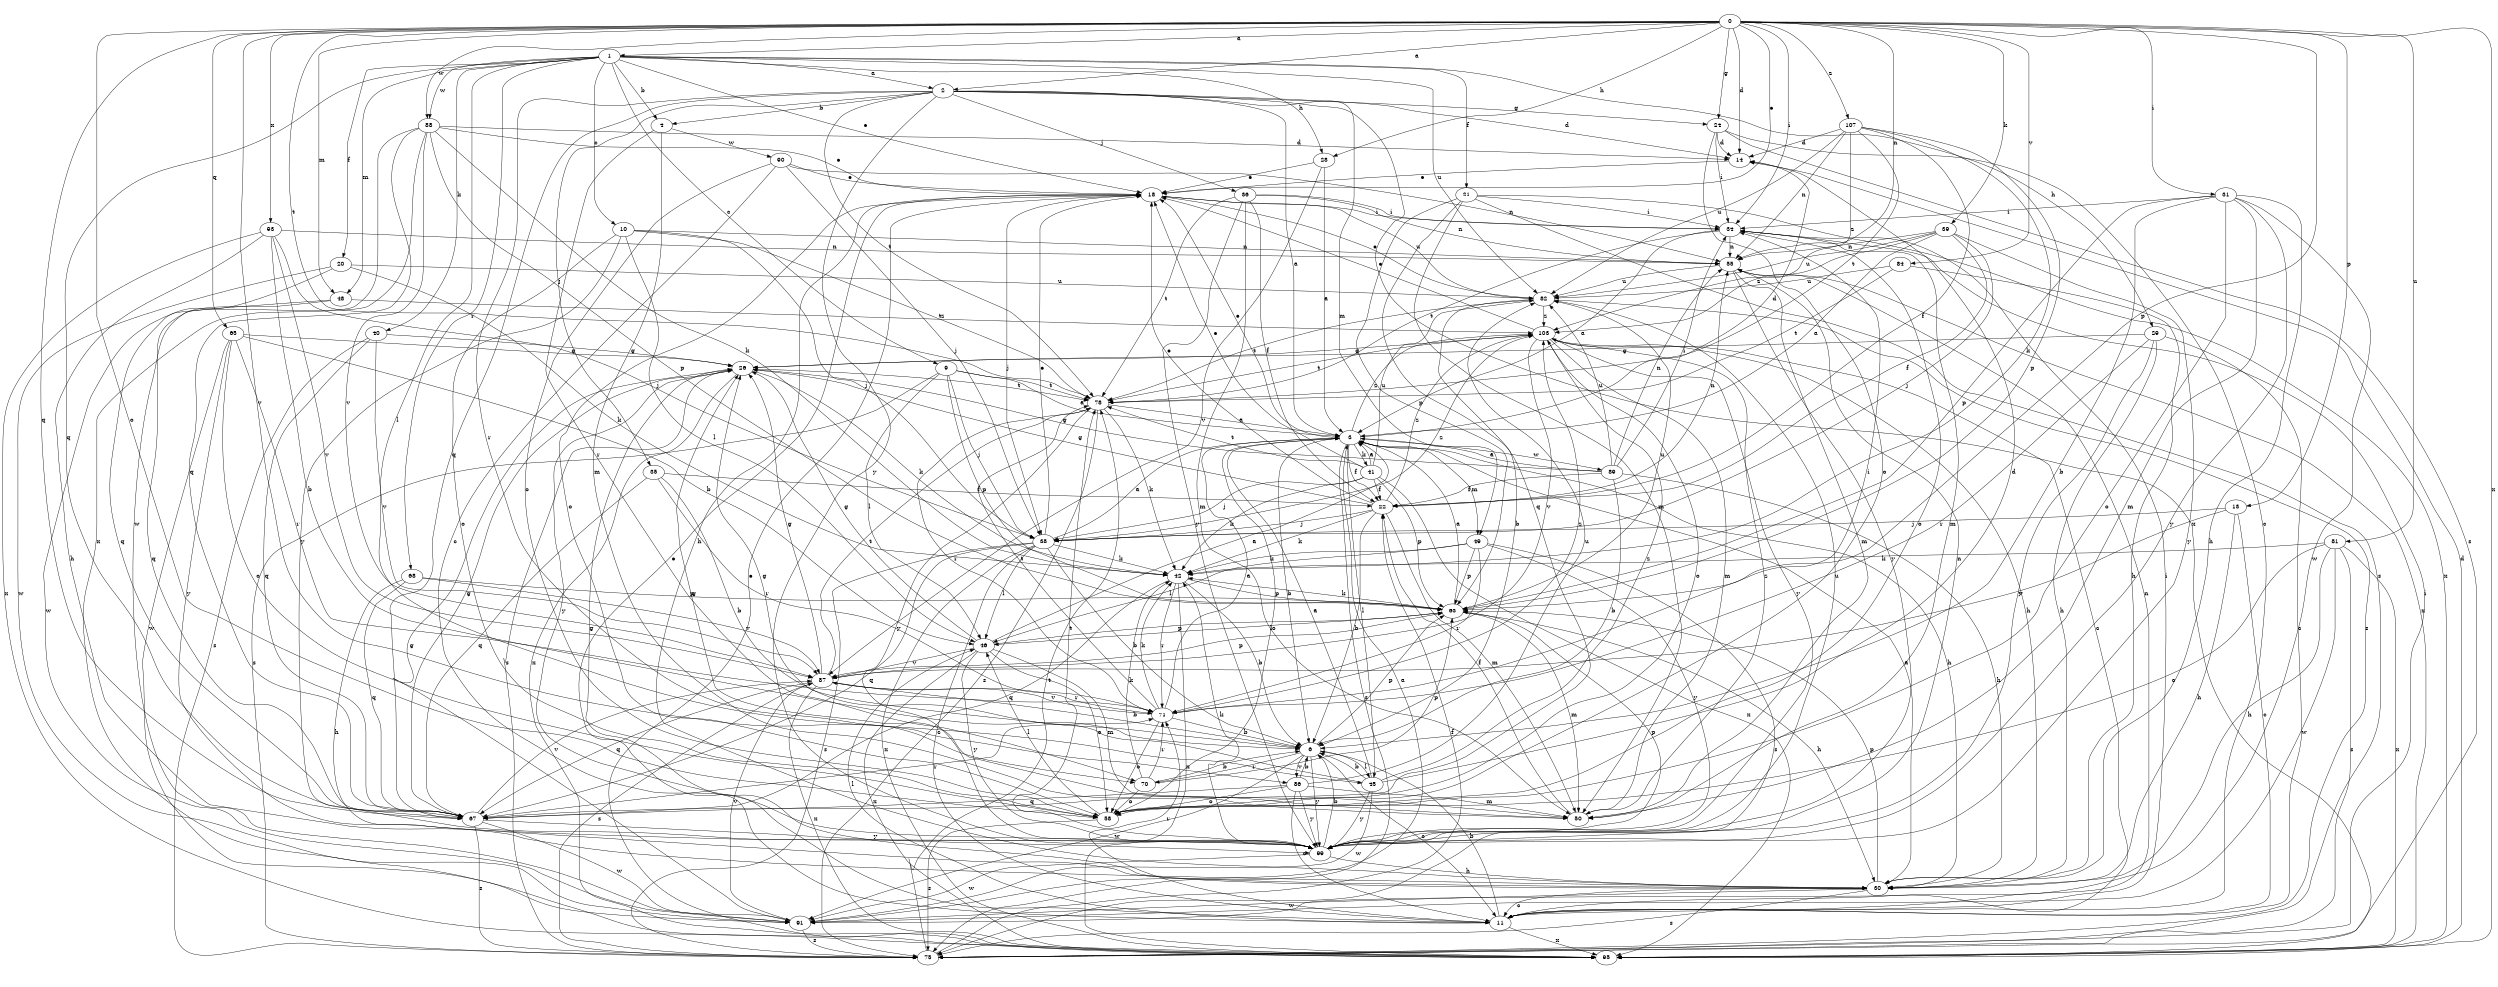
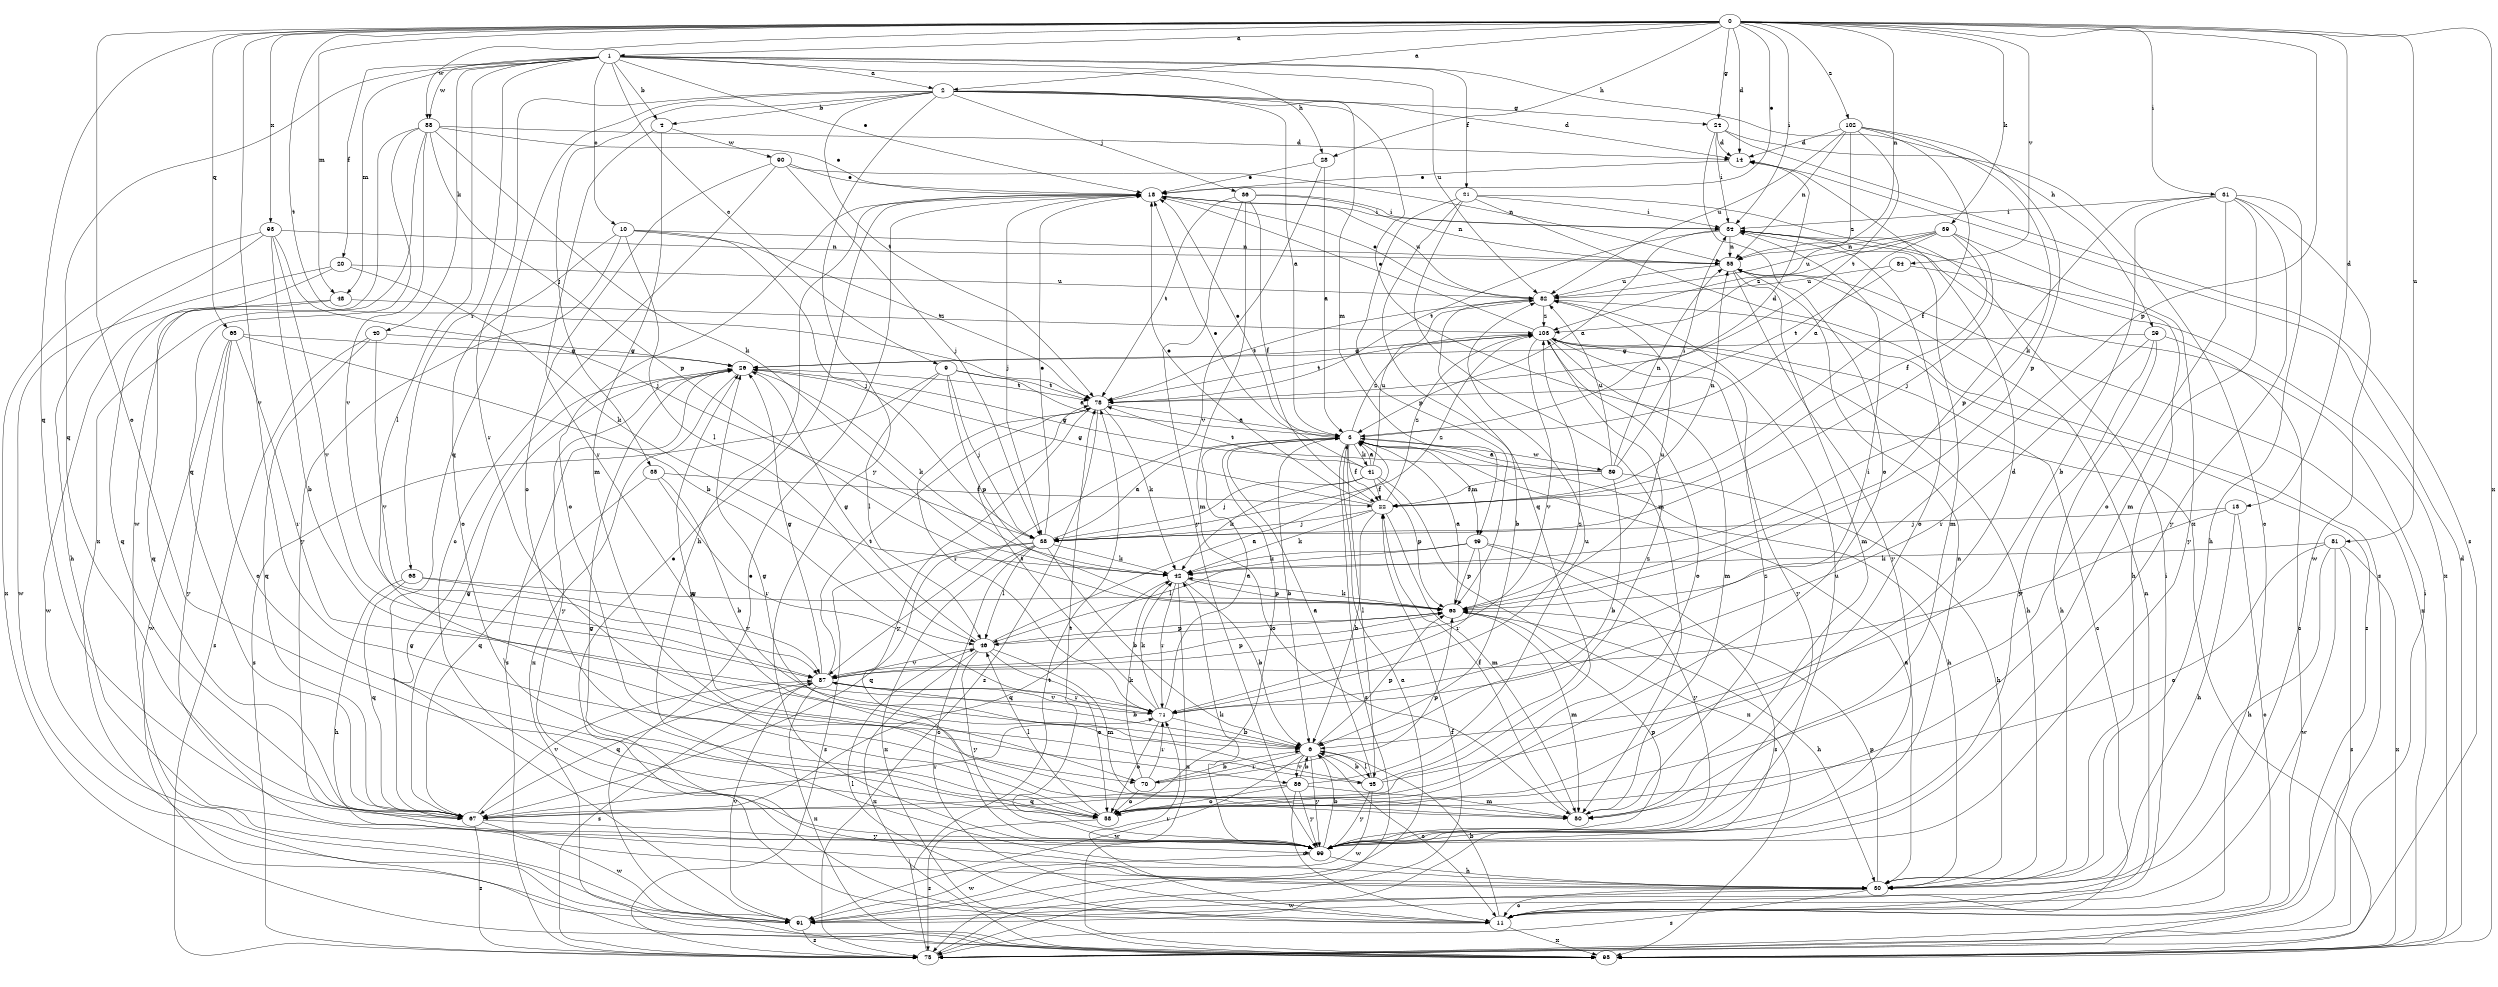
node "107": label "107" -> "102"
edge "0" -> "13": label "p" -> "d"
